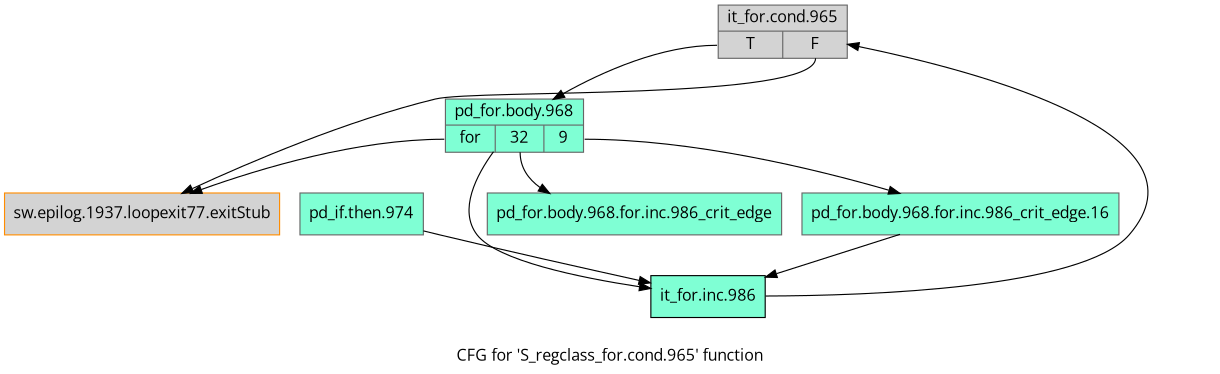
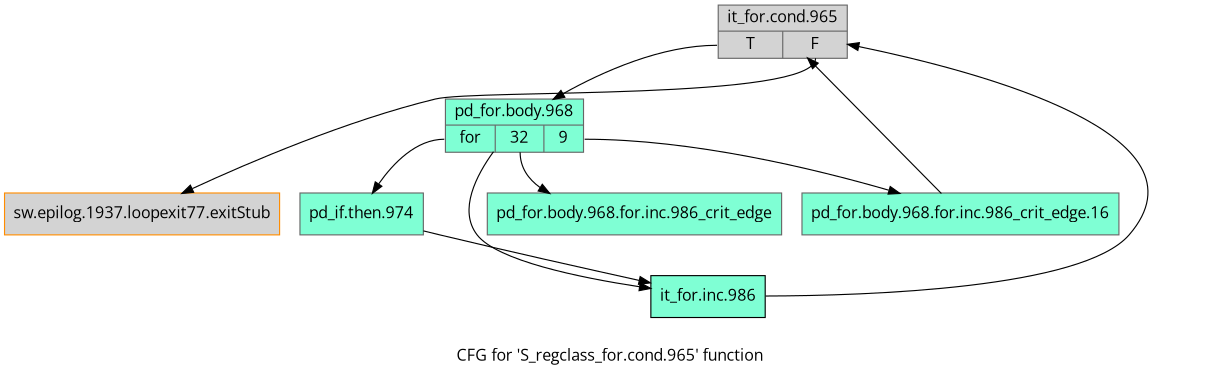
edge "pd_for.body.968" -> "sw.epilog.1937.loopexit77.exitStub": now "pd_for.body.968" -> "pd_if.then.974"
edge "pd_for.body.968.for.inc.986_crit_edge.16" -> "it_for.inc.986": now "pd_for.body.968.for.inc.986_crit_edge.16" -> "it_for.cond.965"
